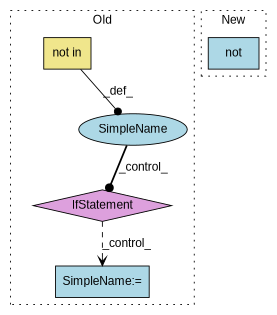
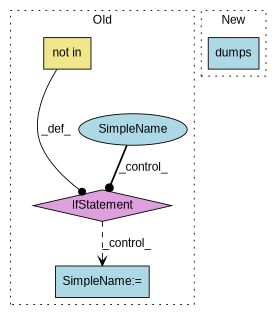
node "not": label "not" -> "dumps"
edge "not in" -> "SimpleName": now "not in" -> "IfStatement"
